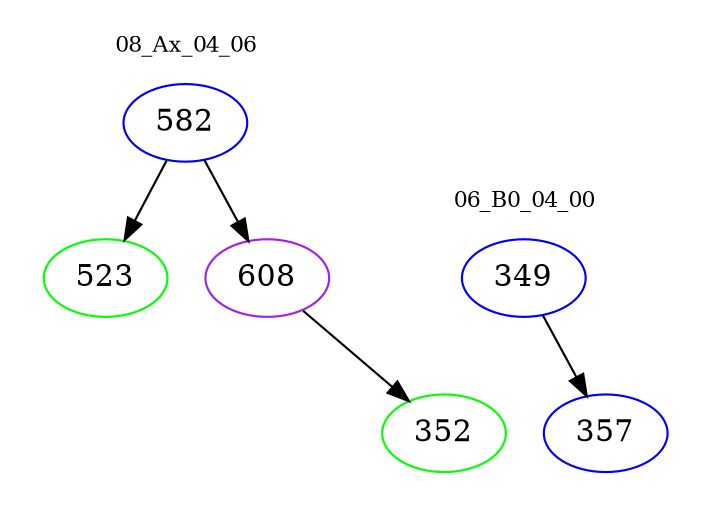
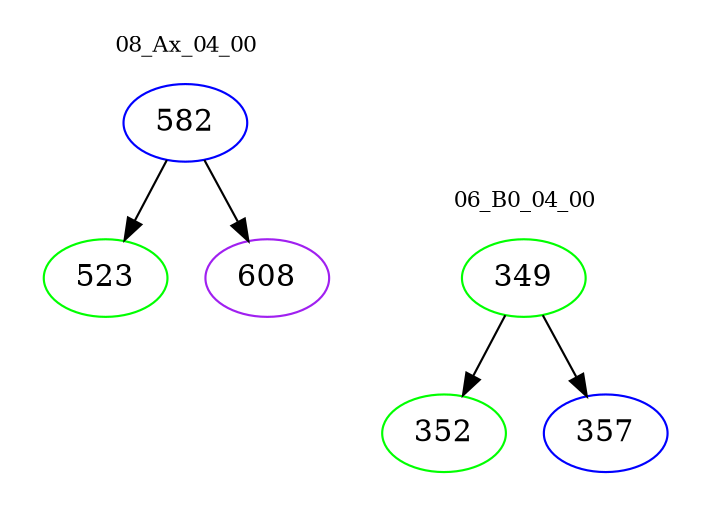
cluster "08_Ax_04_06": label "08_Ax_04_06" -> "08_Ax_04_00"
node "349": color blue -> green
edge "608" -> "352": now "349" -> "352"
